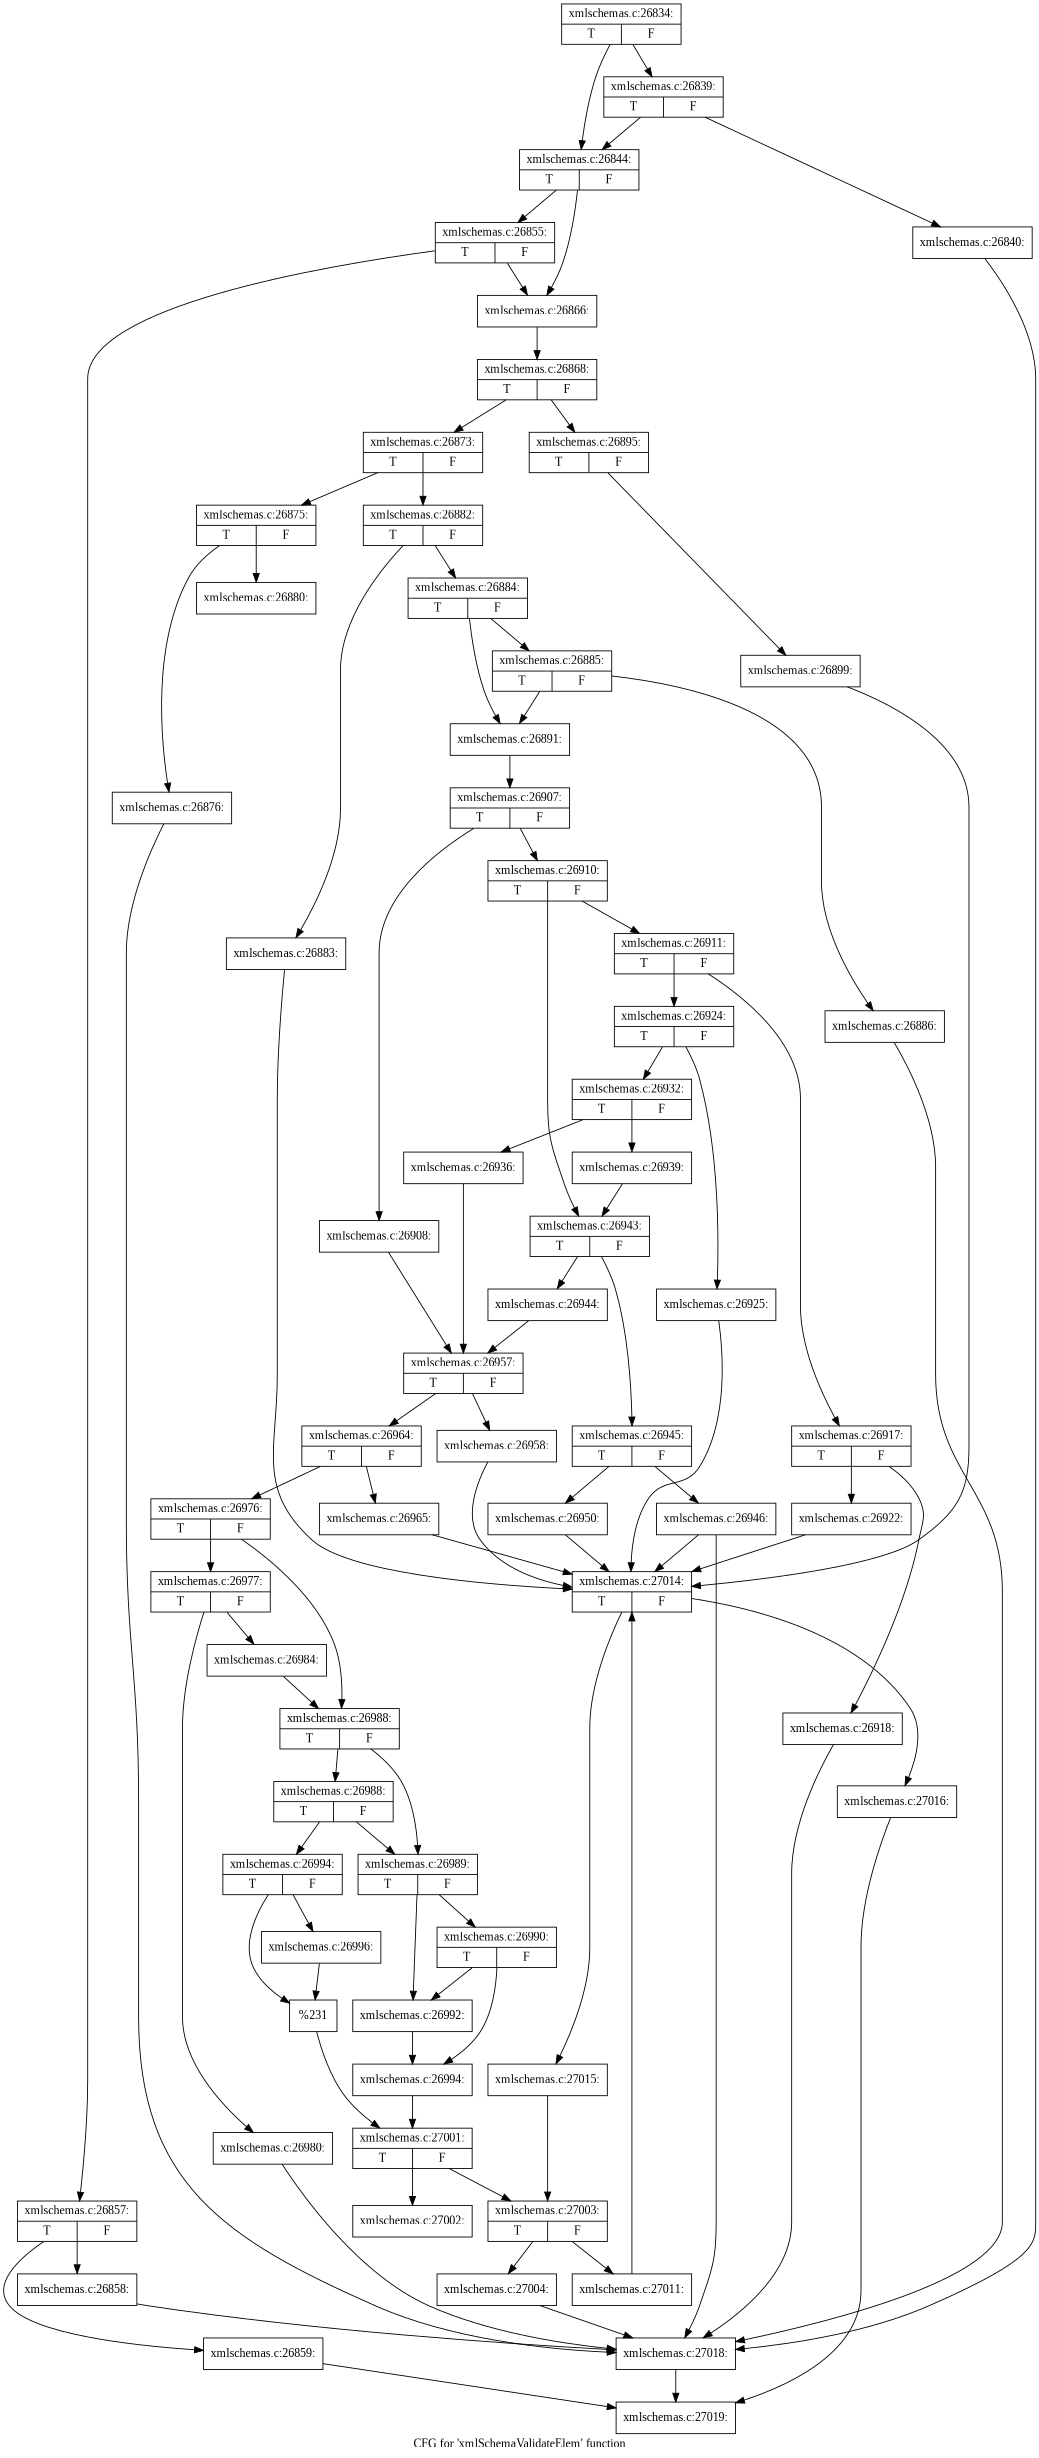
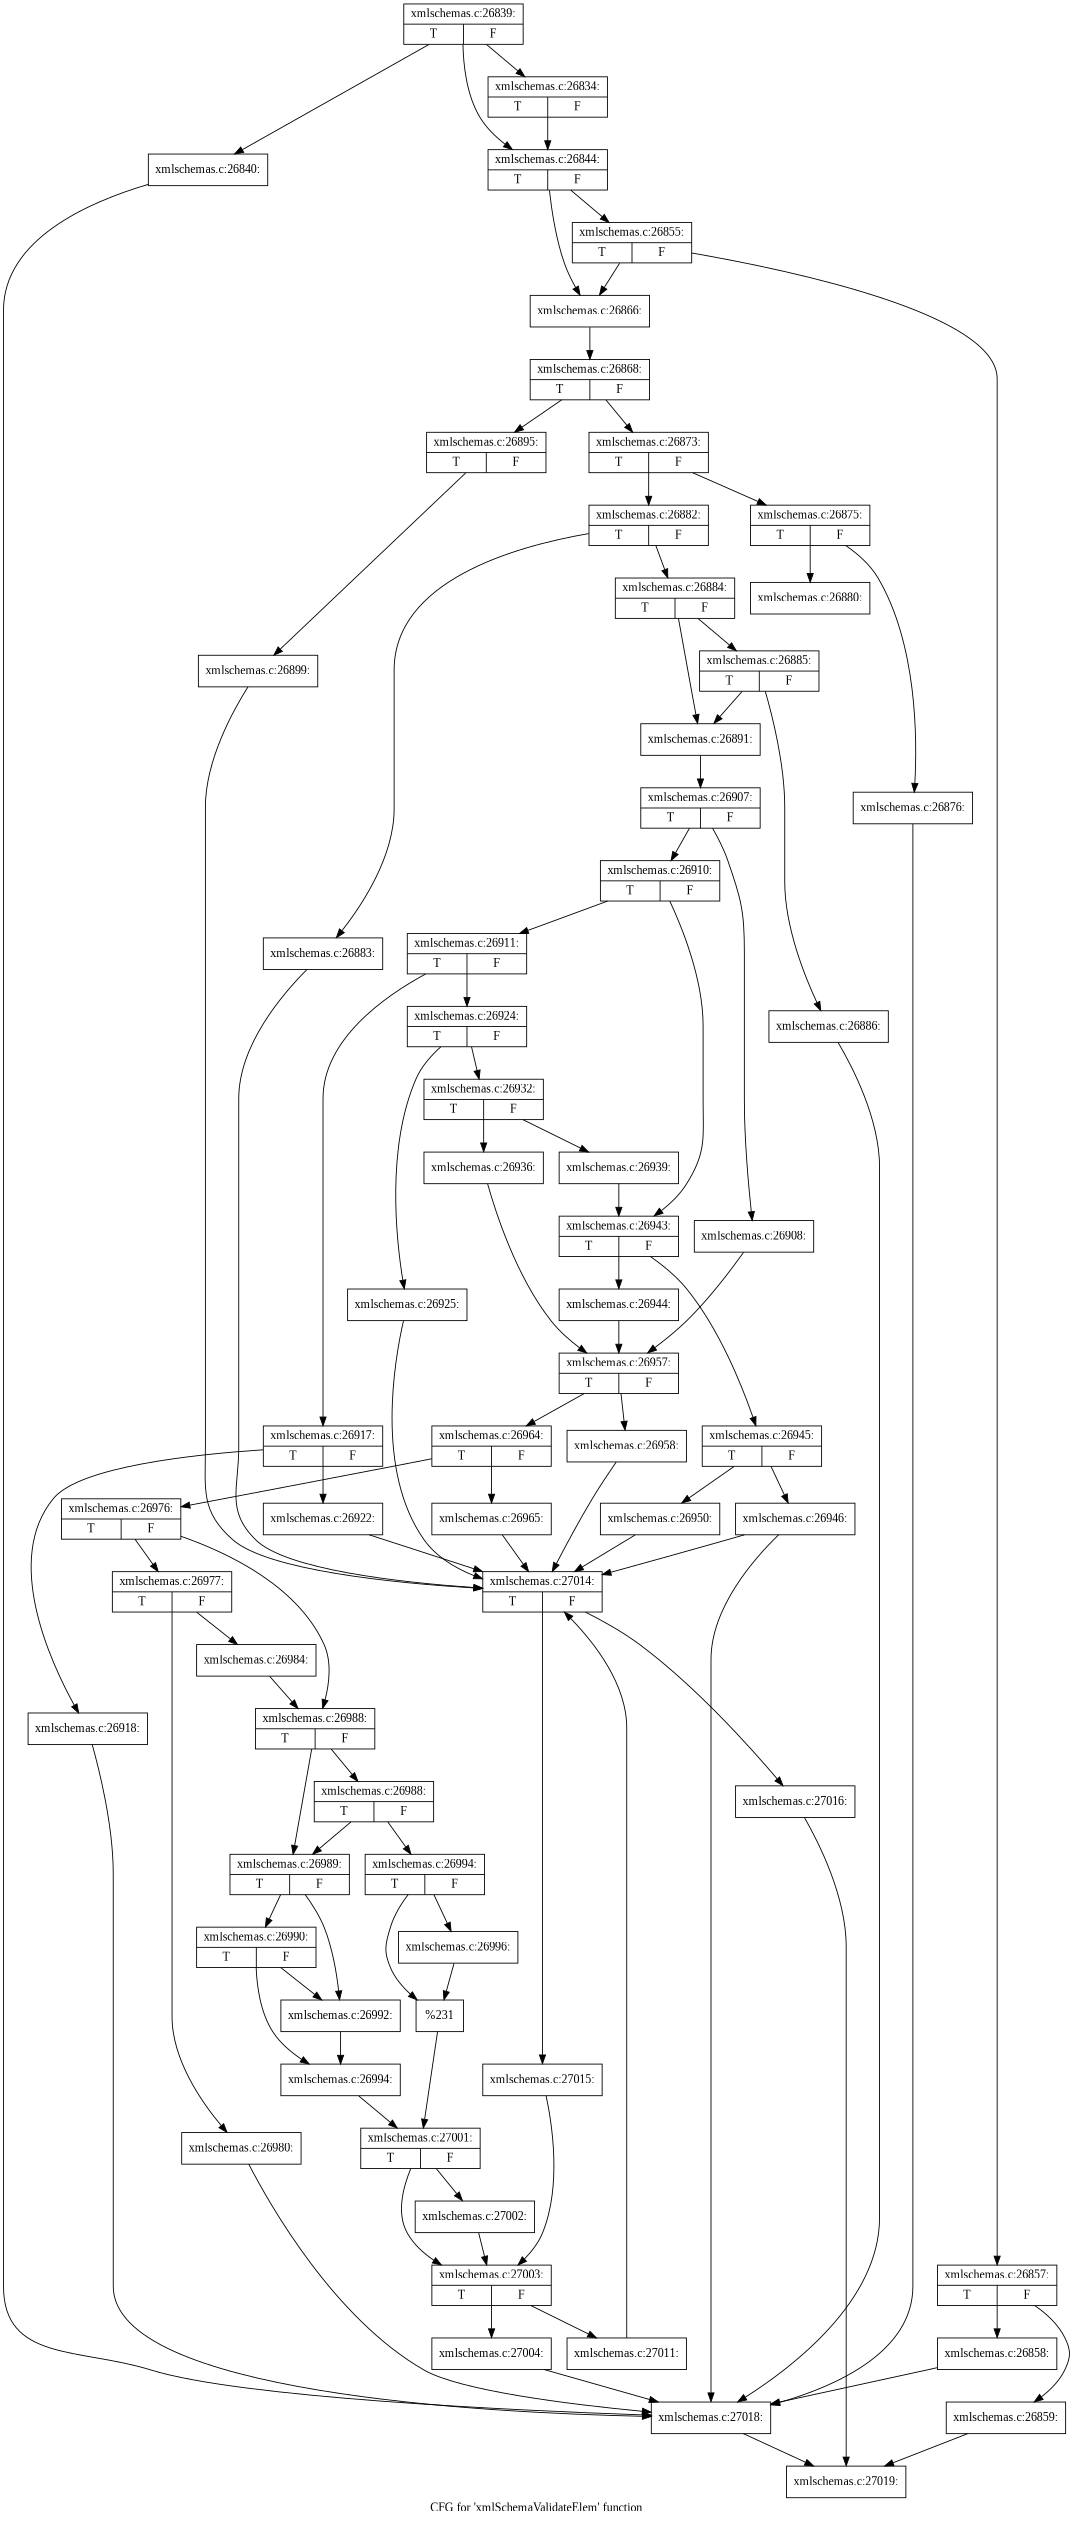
edge "xmlschemas.c:26834:" -> "xmlschemas.c:26839:": reversed
edge "xmlschemas.c:27002:" -> "xmlschemas.c:27003:": added
